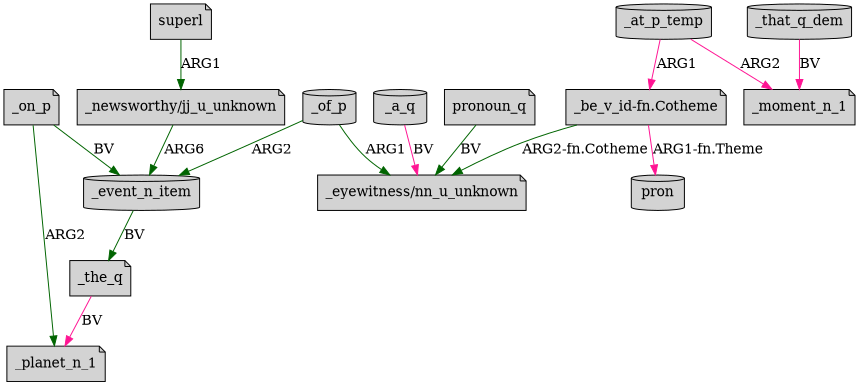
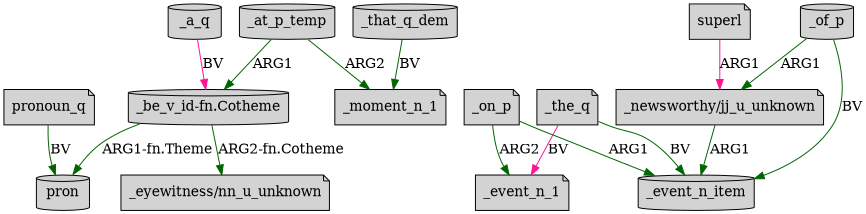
edge "superl" -> "_newsworthy/jj_u_unknown": color darkgreen -> deeppink
edge "_at_p_temp" -> "_be_v_id-fn.Cotheme": color deeppink -> darkgreen
edge "_that_q_dem" -> "_moment_n_1": color deeppink -> darkgreen
edge "_at_p_temp" -> "_moment_n_1": color deeppink -> darkgreen
node "_be_v_id-fn.Cotheme": shape note -> cylinder
edge "_a_q" -> "_eyewitness/nn_u_unknown": now "_a_q" -> "_be_v_id-fn.Cotheme"
edge "_be_v_id-fn.Cotheme" -> "pron": color deeppink -> darkgreen
edge "pronoun_q" -> "_eyewitness/nn_u_unknown": now "pronoun_q" -> "pron"
edge "_of_p" -> "_eyewitness/nn_u_unknown": now "_of_p" -> "_newsworthy/jj_u_unknown"
edge "_on_p" -> "_event_n_item": label "BV" -> "ARG1"
edge "_newsworthy/jj_u_unknown" -> "_event_n_item": label "ARG6" -> "ARG1"
edge "_of_p" -> "_event_n_item": label "ARG2" -> "BV"
edge "_event_n_item" -> "_the_q": reversed
node "_planet_n_1": label "_planet_n_1" -> "_event_n_1"
